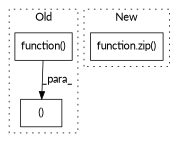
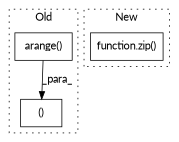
node "function()": label "function()" -> "arange()"
